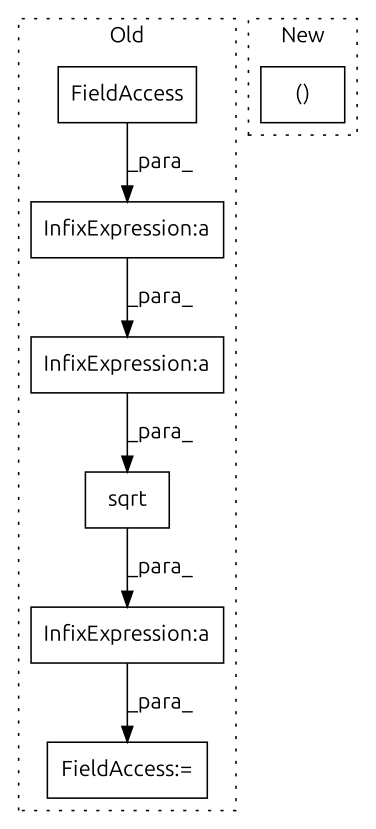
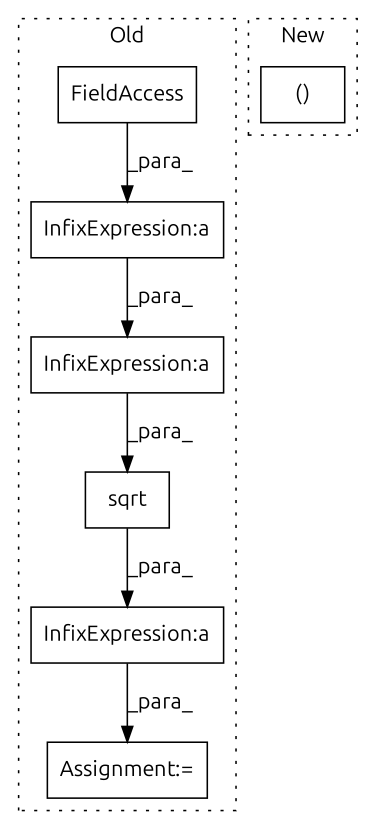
node "FieldAccess:=": label "FieldAccess:=" -> "Assignment:="
